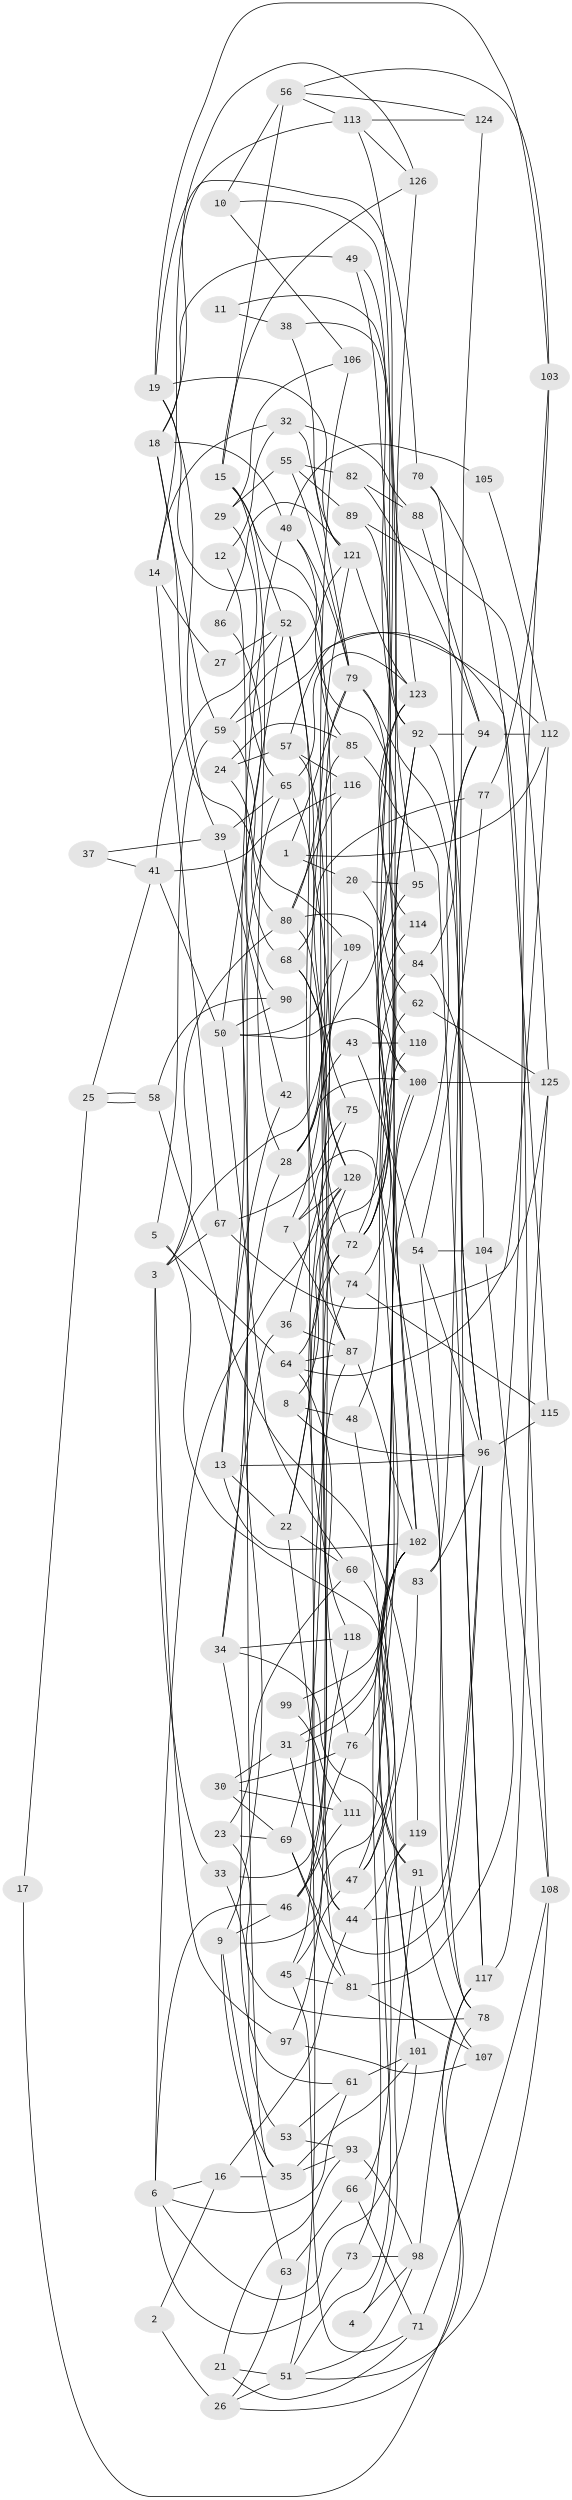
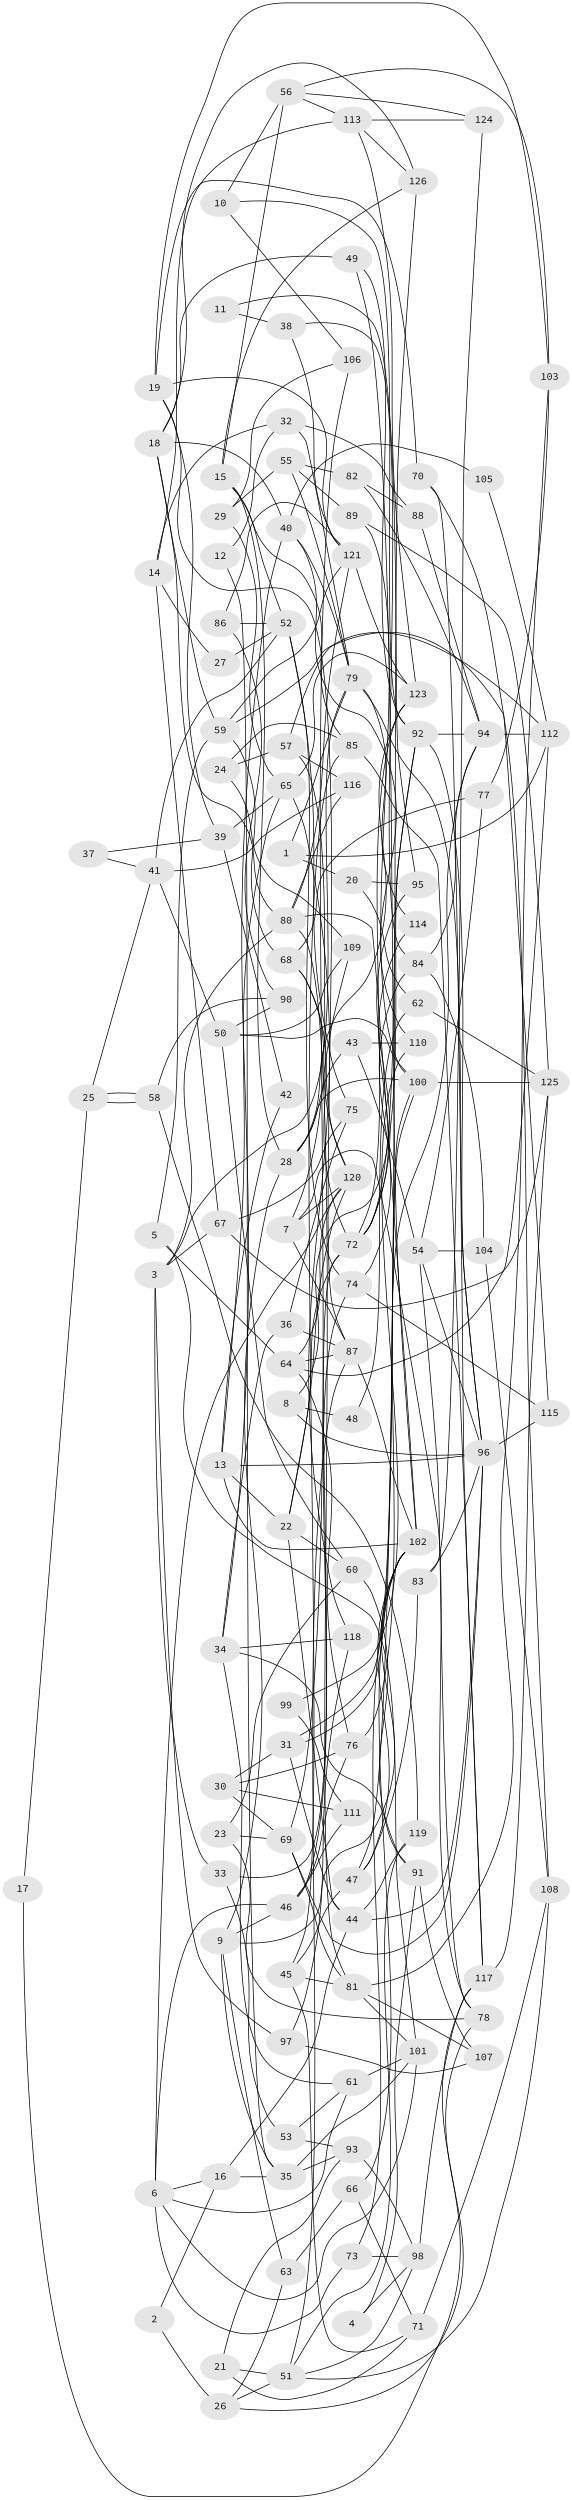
edge "52" -- "50": now "52" -- "86"
edge "48" -- "101": now "81" -- "101"
